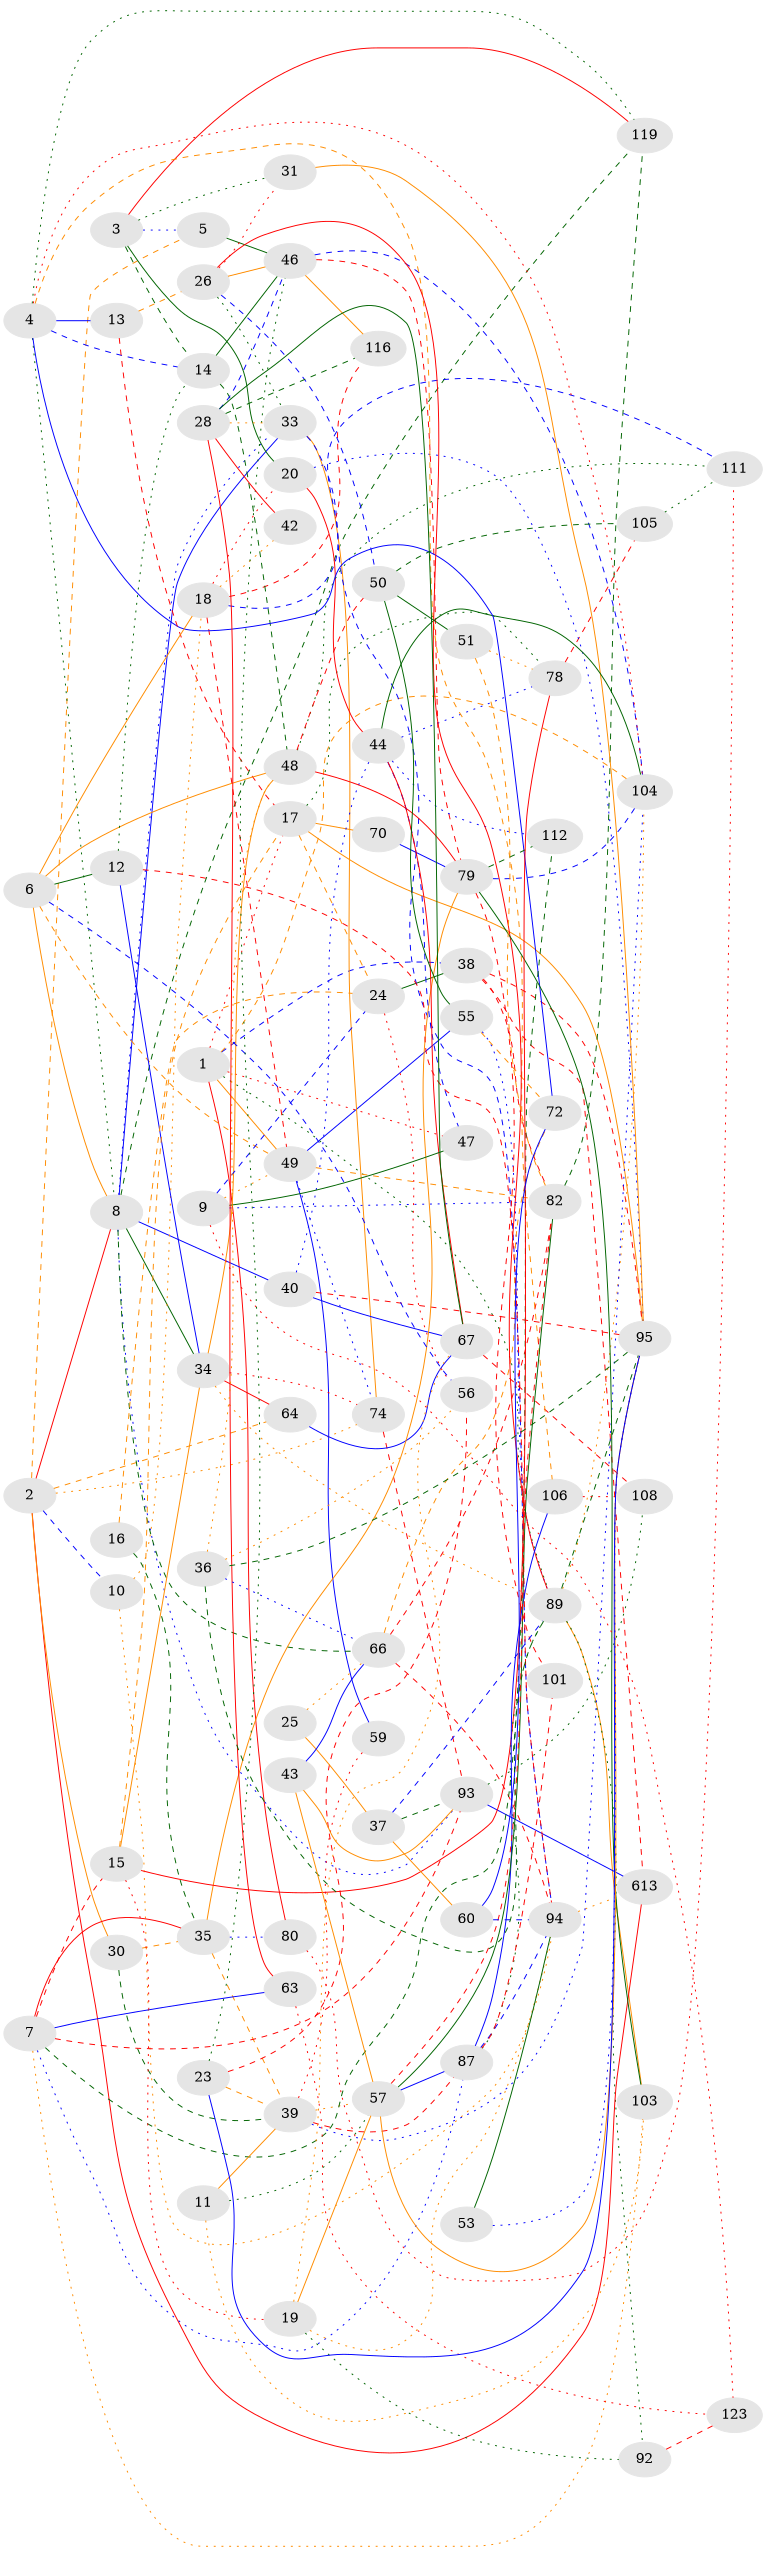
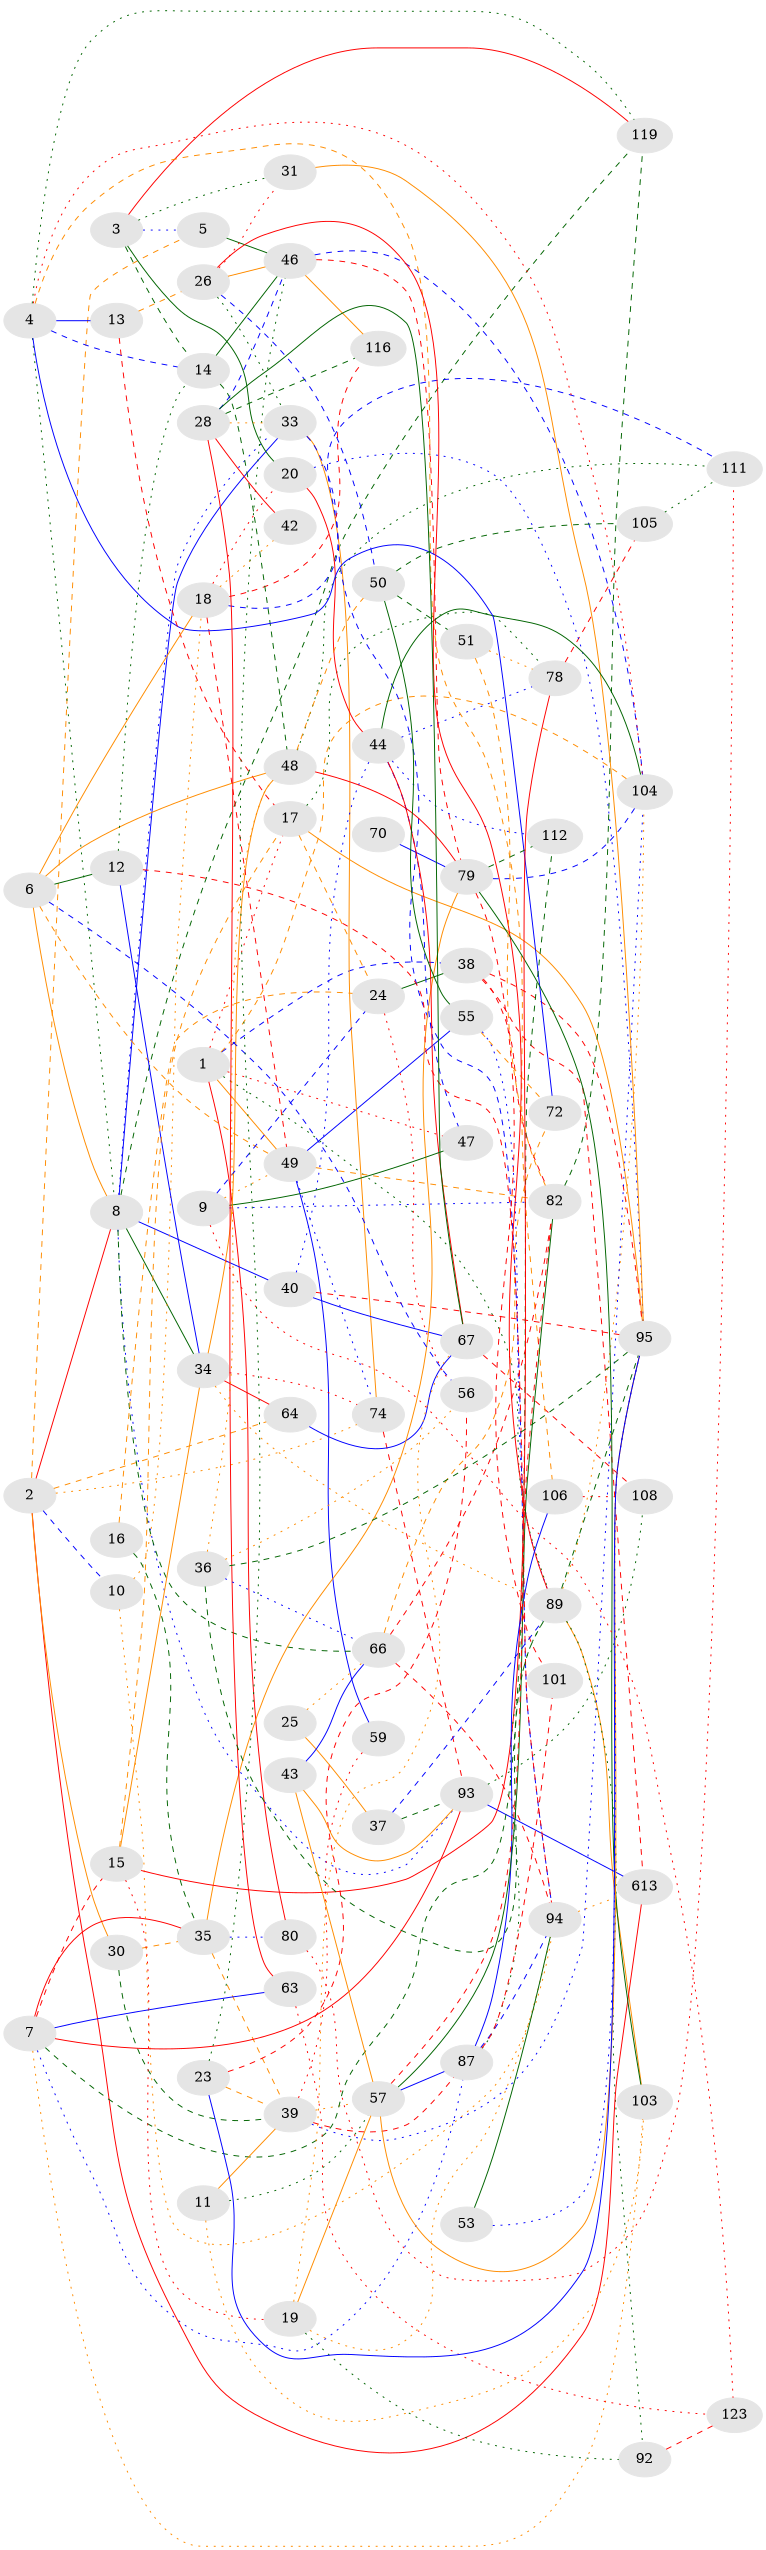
edge "50" -- "51": style solid -> dashed
edge "50" -- "48": color red -> darkorange
edge "17" -- "70": removed
node "60": removed
edge "93" -- "7": style dashed -> solid
